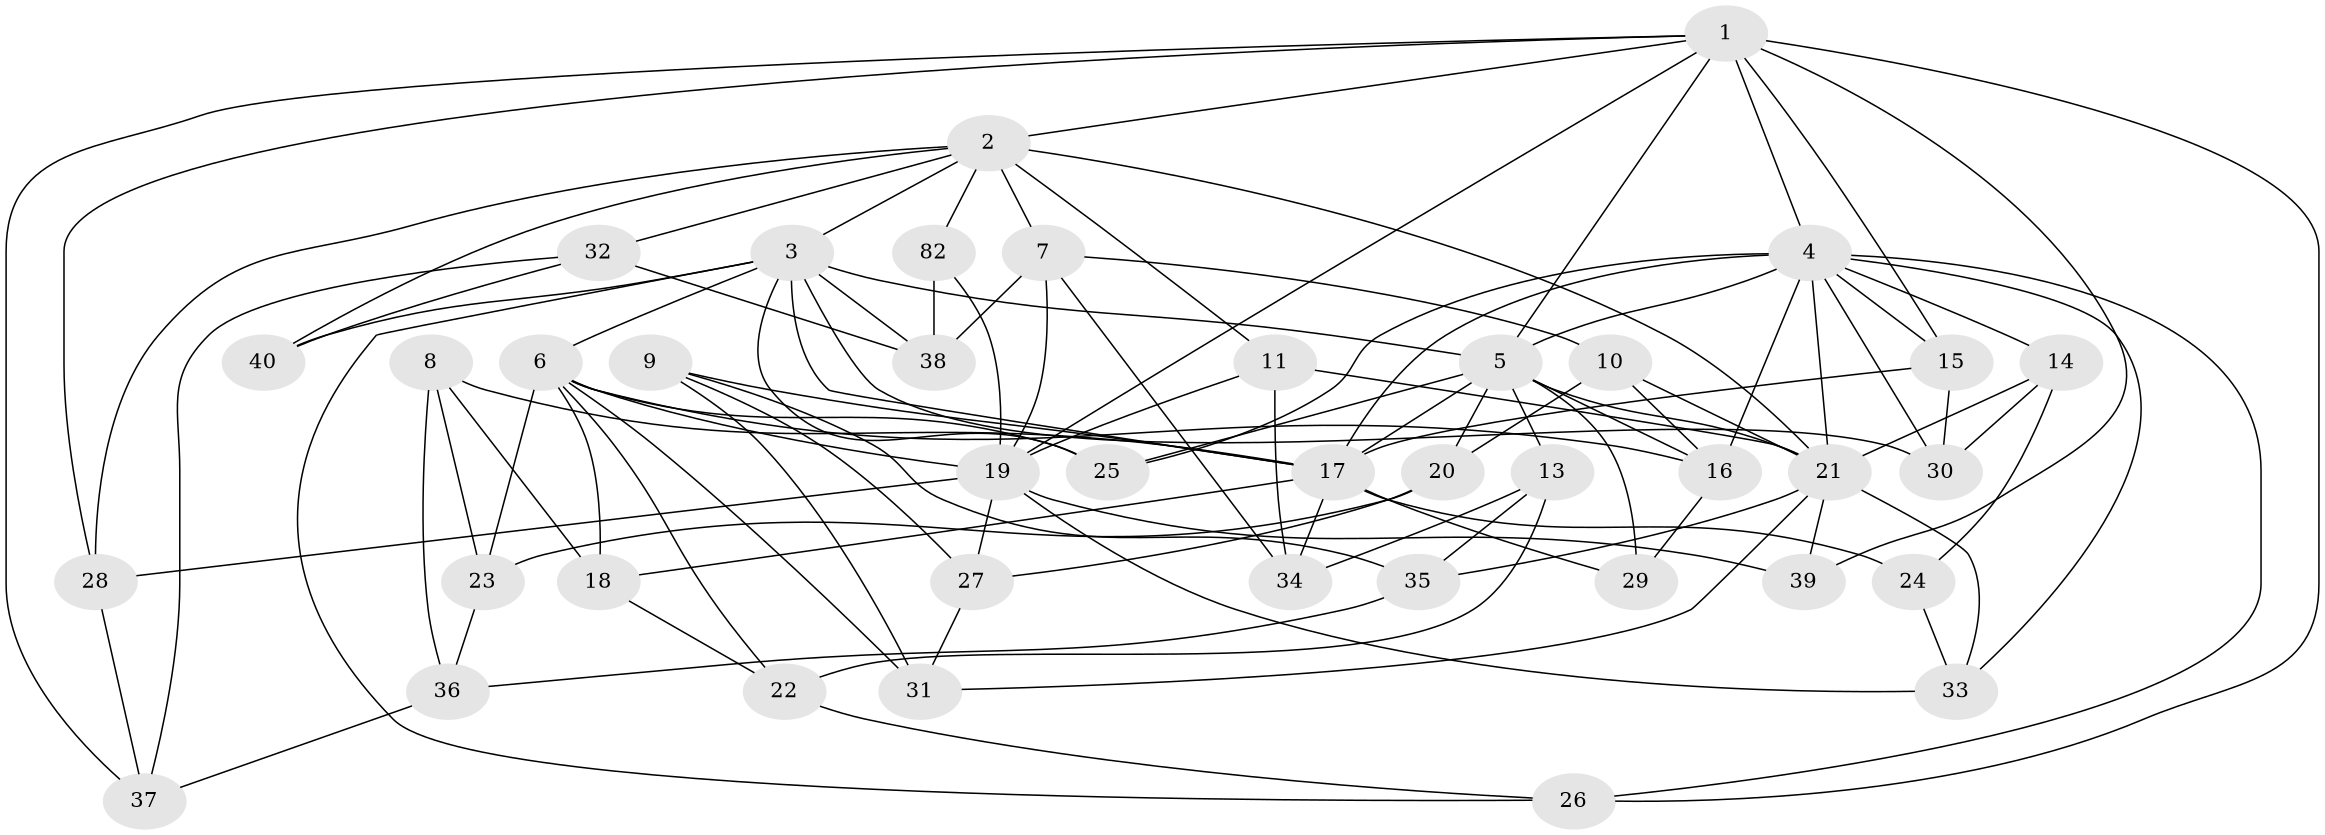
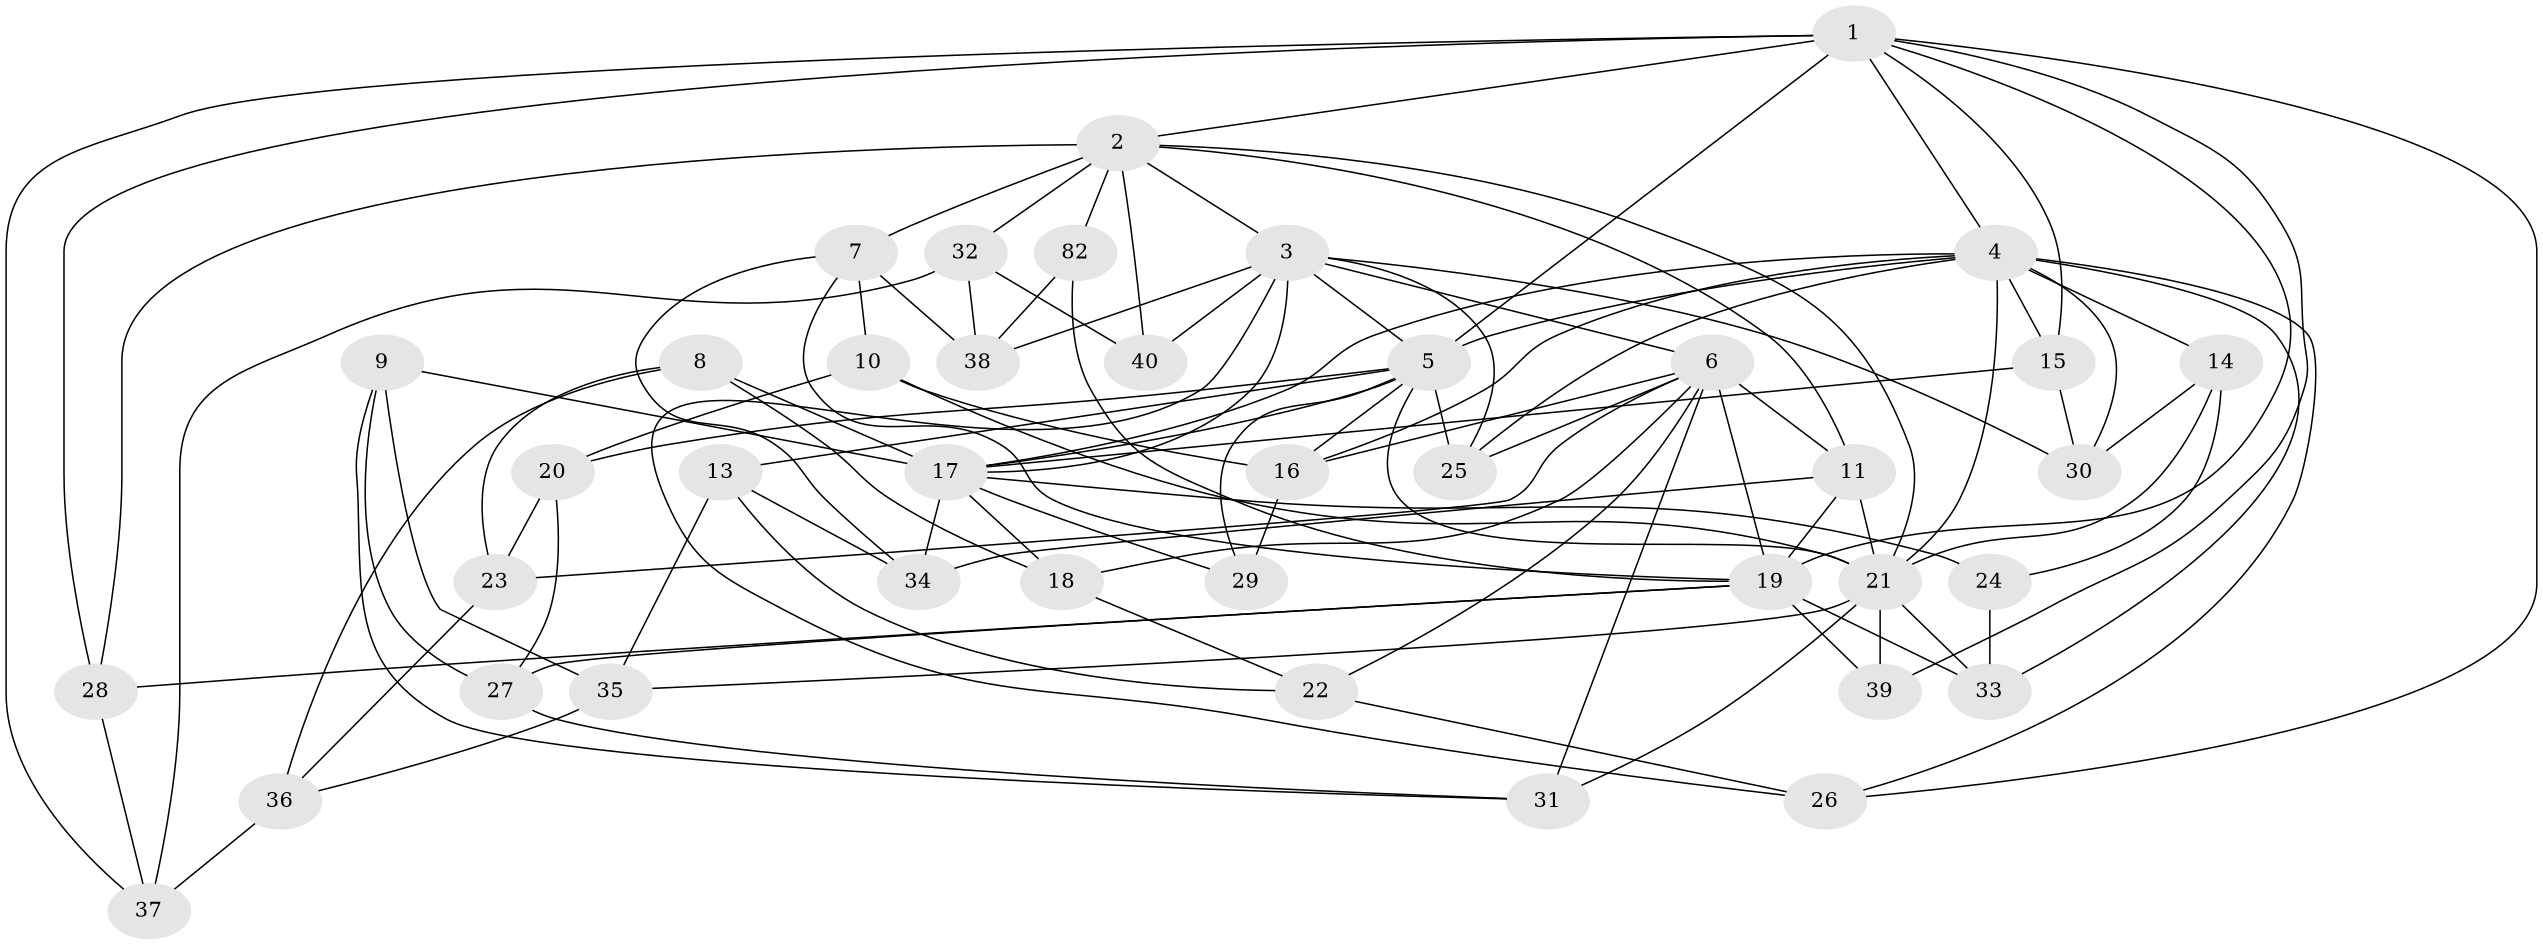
edge "6" -- "11": added
